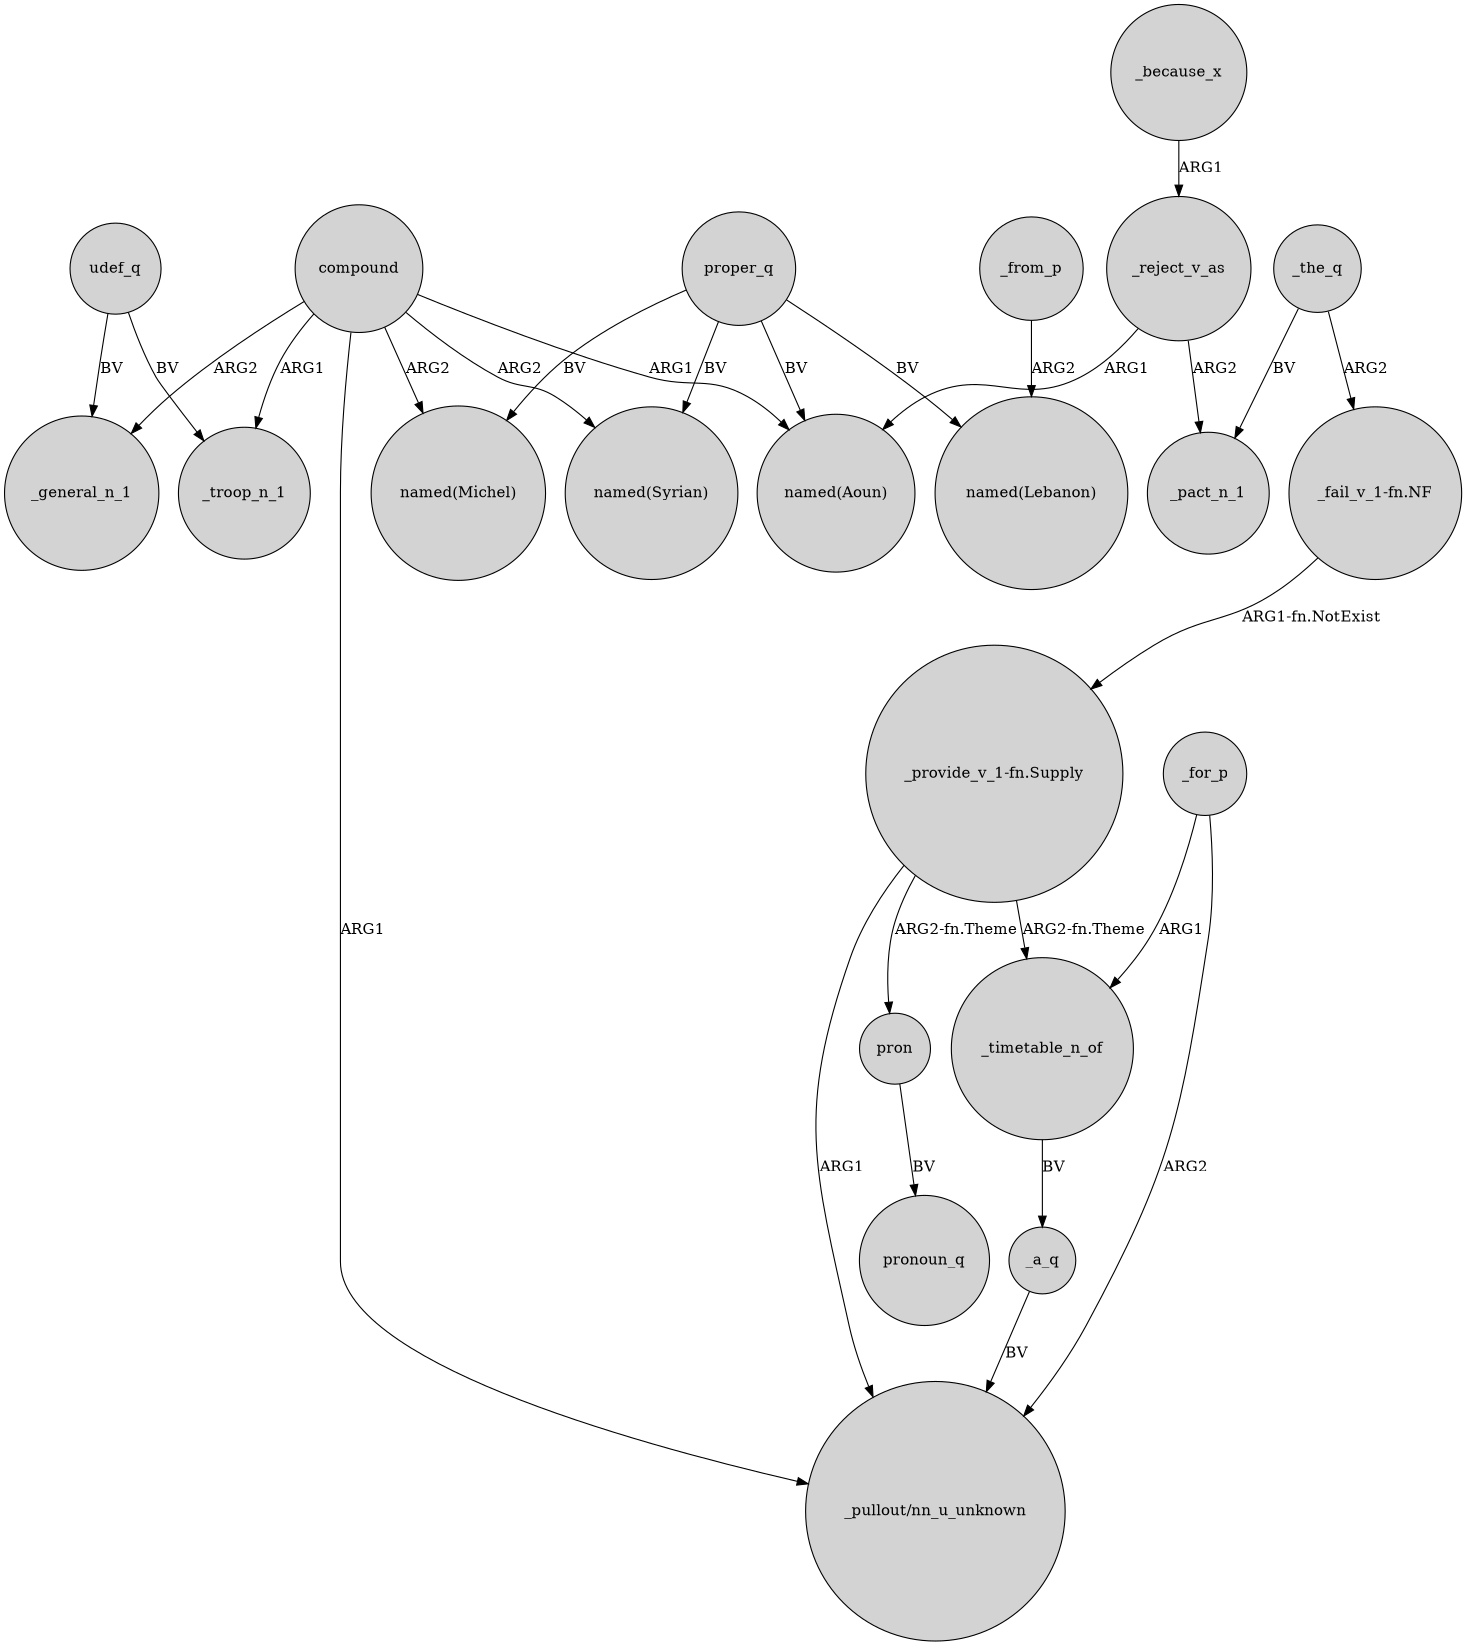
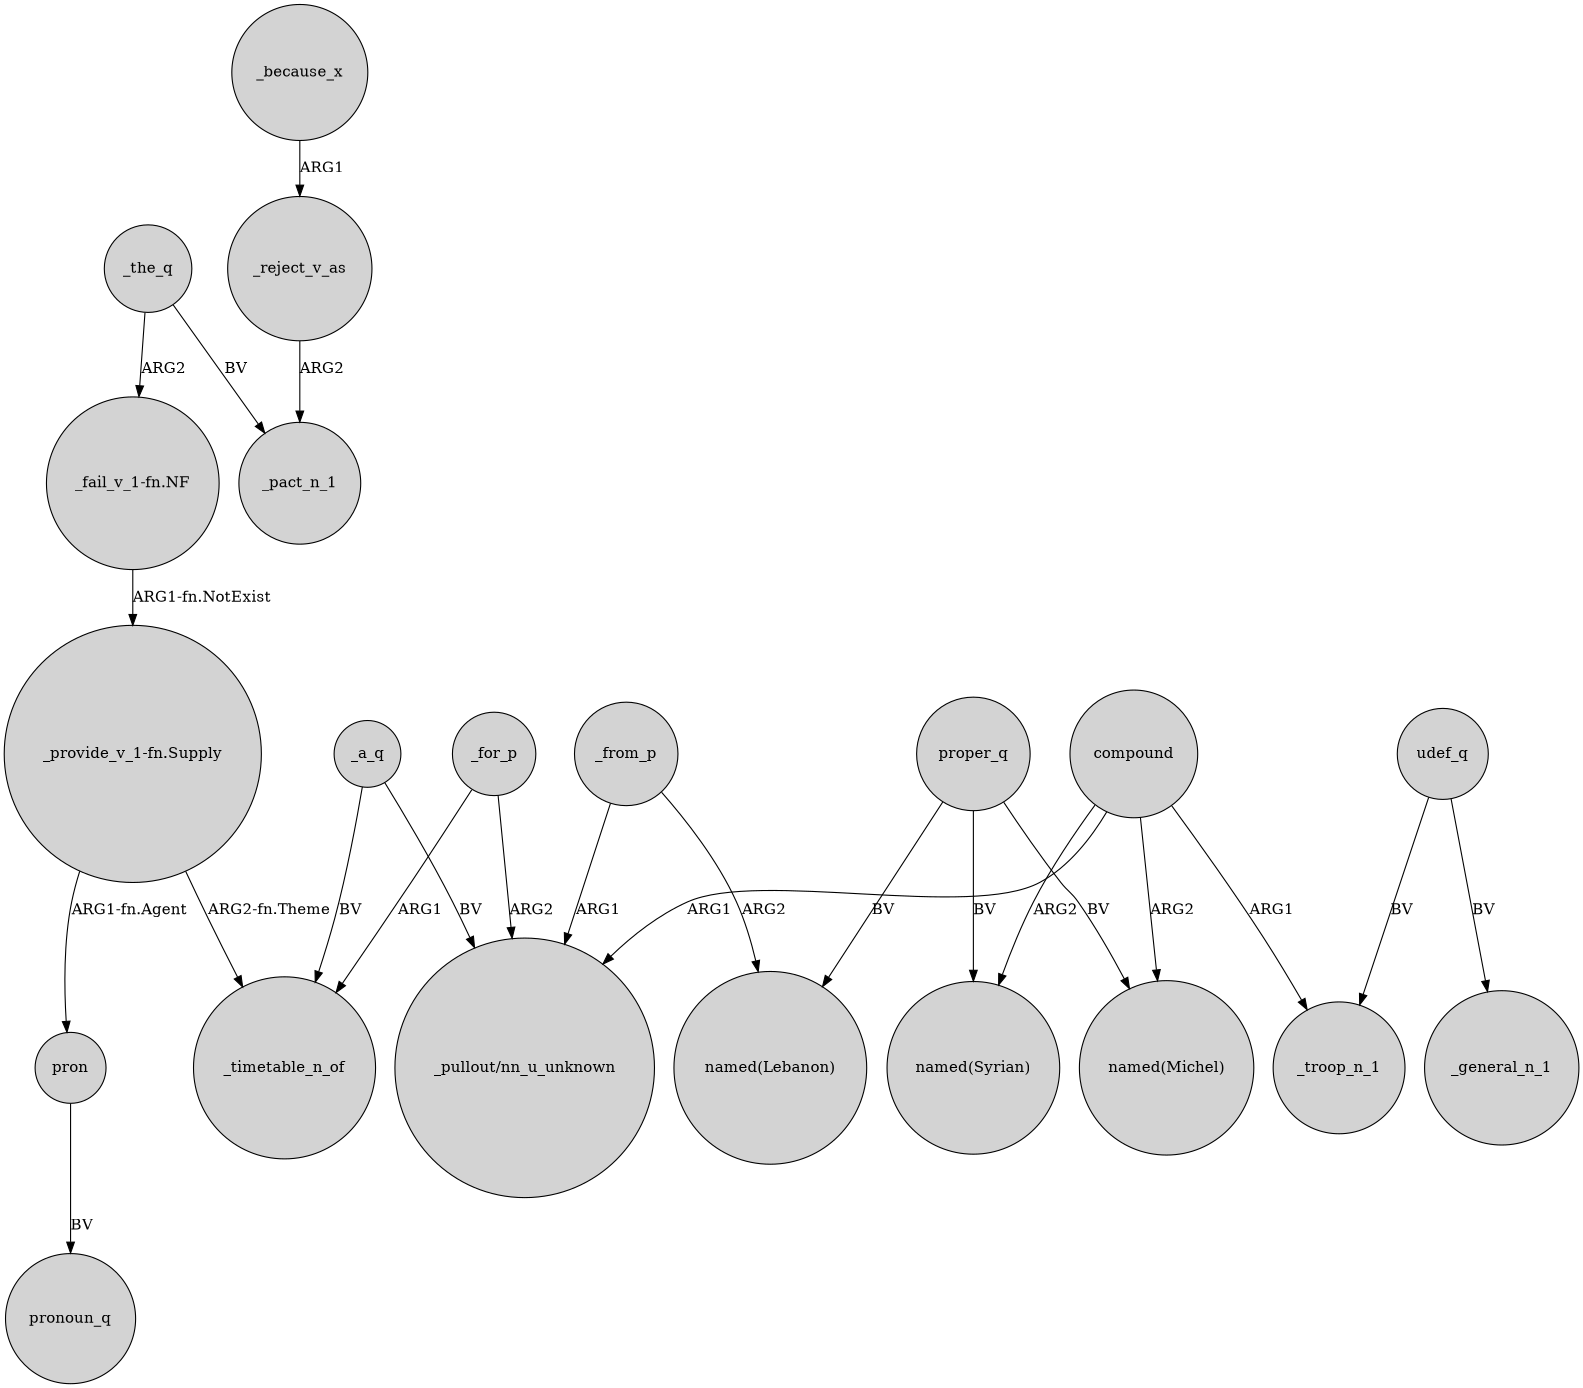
edge "compound" -> "_general_n_1": removed, label "ARG2"
node "named(Aoun)": removed
edge "_provide_v_1-fn.Supply" -> "pron": label "ARG2-fn.Theme" -> "ARG1-fn.Agent"
edge "_provide_v_1-fn.Supply" -> "_pullout/nn_u_unknown": now "_from_p" -> "_pullout/nn_u_unknown"
edge "_timetable_n_of" -> "_a_q": reversed
